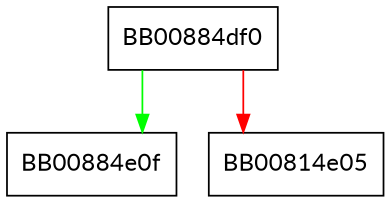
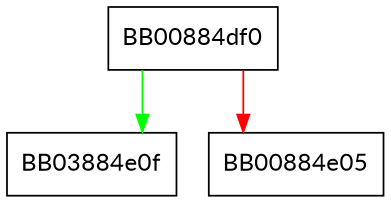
node "BB00884e0f": label "BB00884e0f" -> "BB03884e0f"
node "BB00814e05": label "BB00814e05" -> "BB00884e05"
